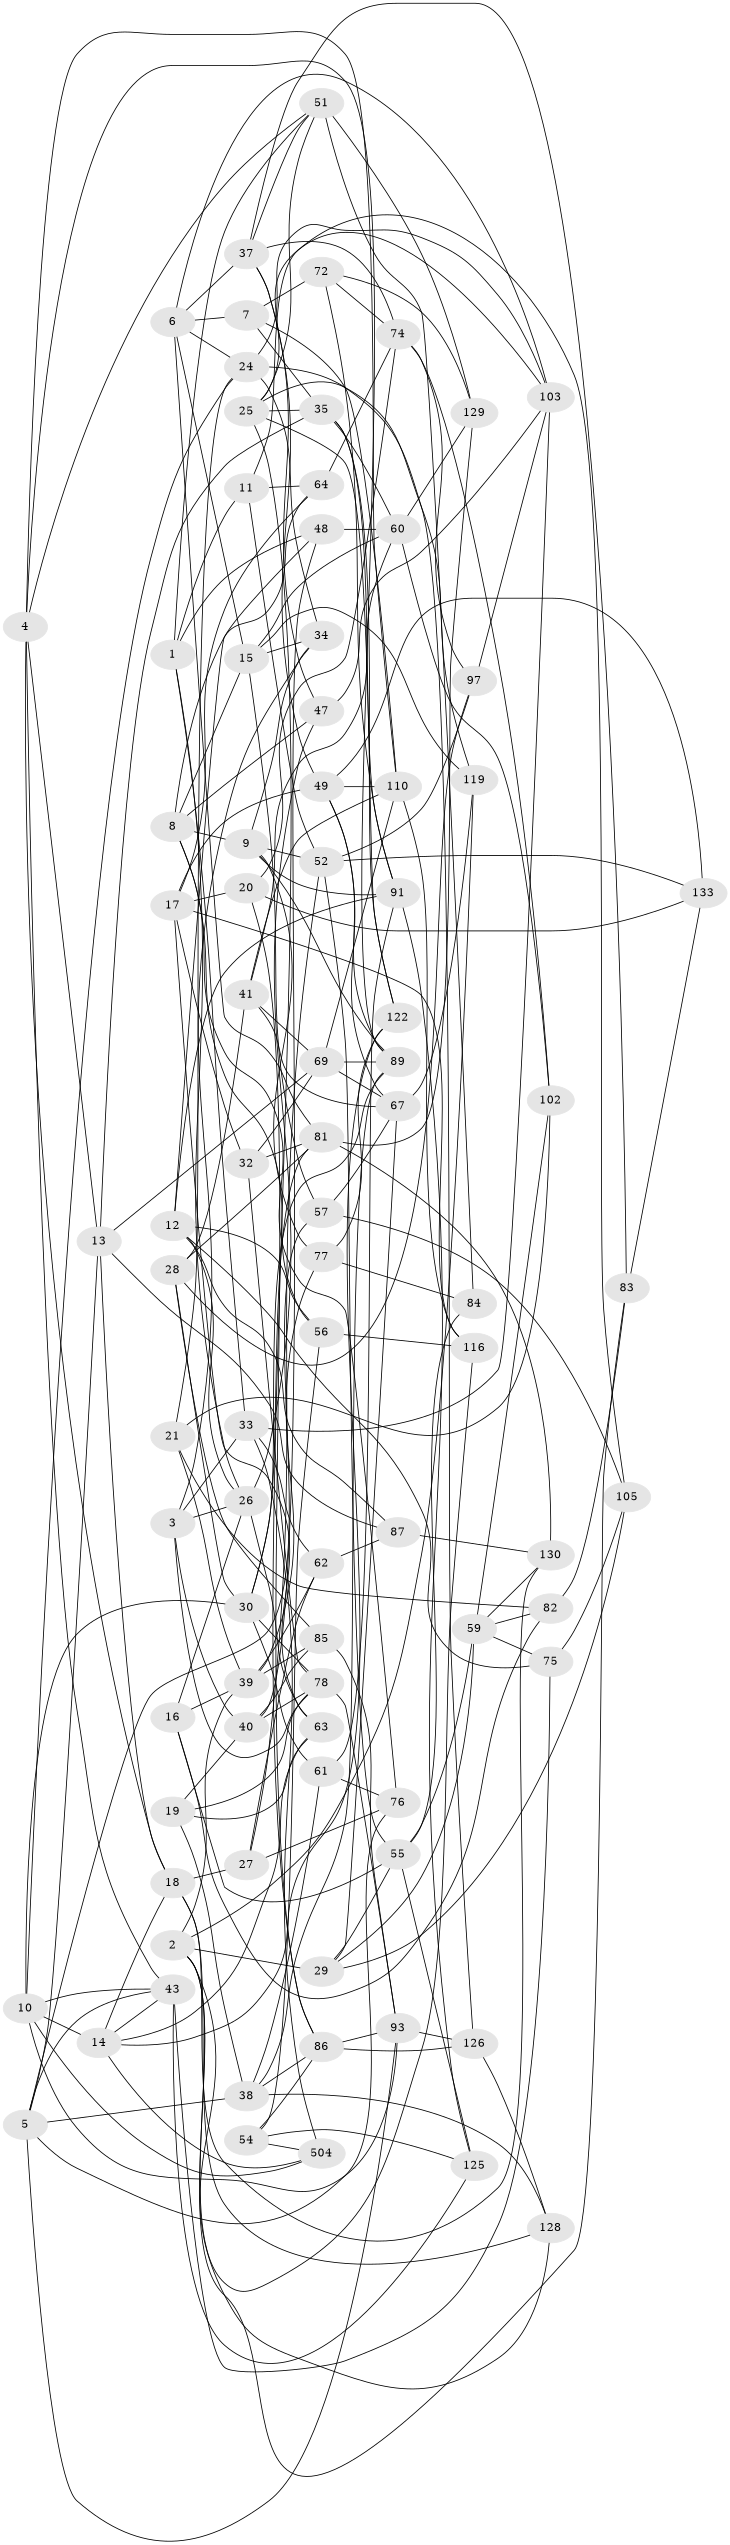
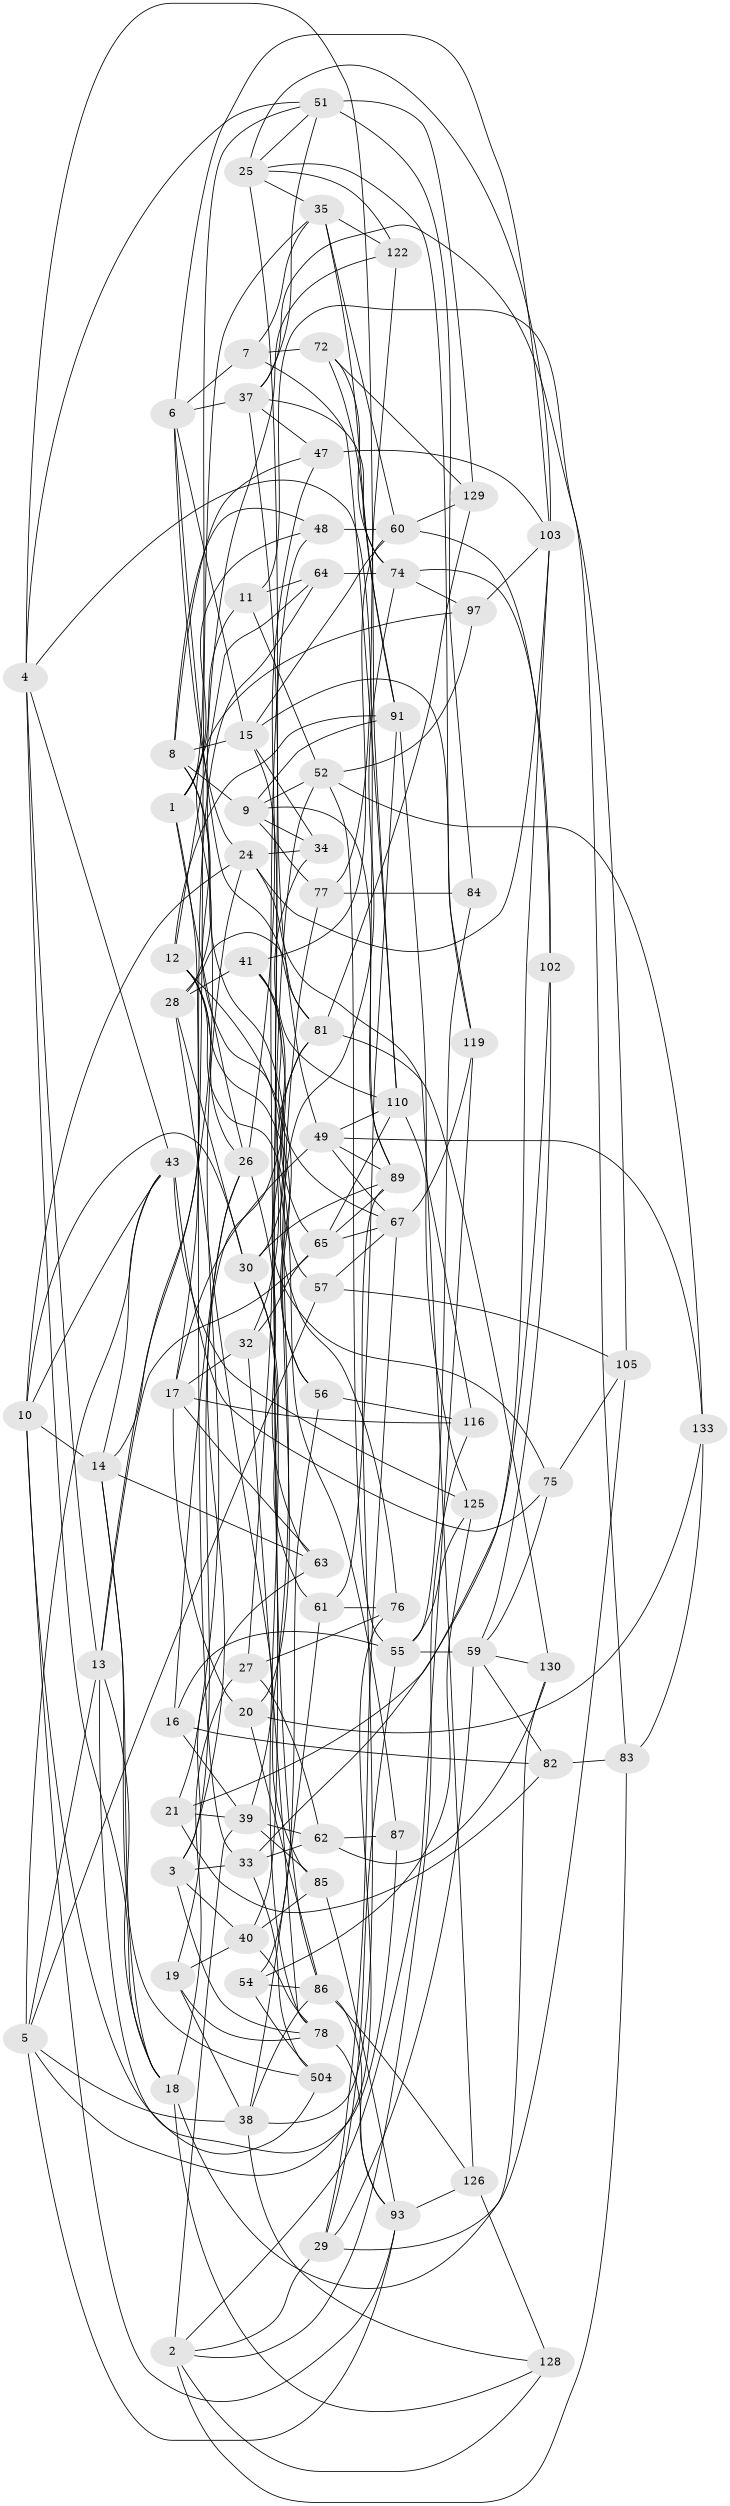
node "69": label "69" -> "65"
edge "87" -- "130": now "62" -- "130"
